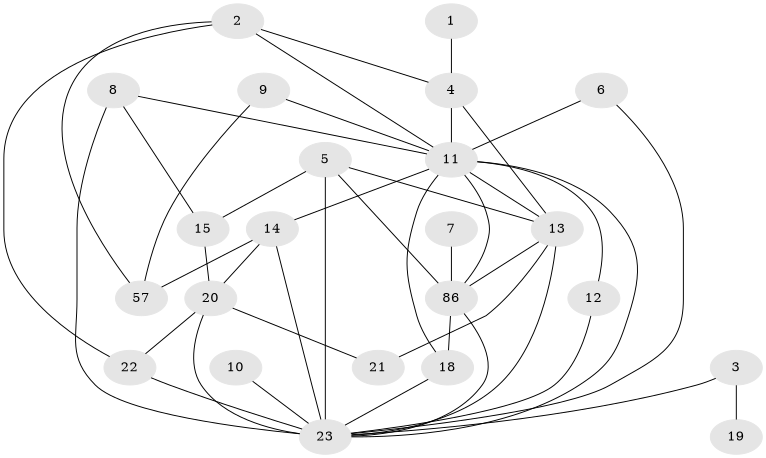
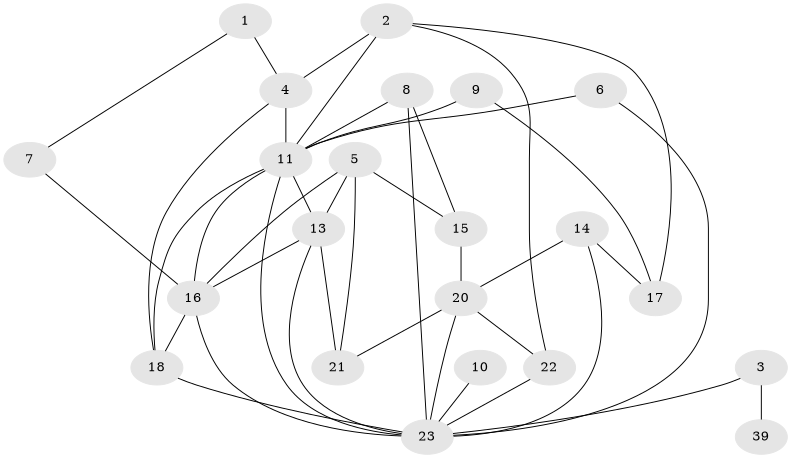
edge "1" -- "7": added
edge "4" -- "13": now "4" -- "18"
edge "11" -- "14": removed
node "57": label "57" -> "17"
edge "5" -- "23": now "5" -- "21"
node "86": label "86" -> "16"
node "12": removed
node "19": label "19" -> "39"
